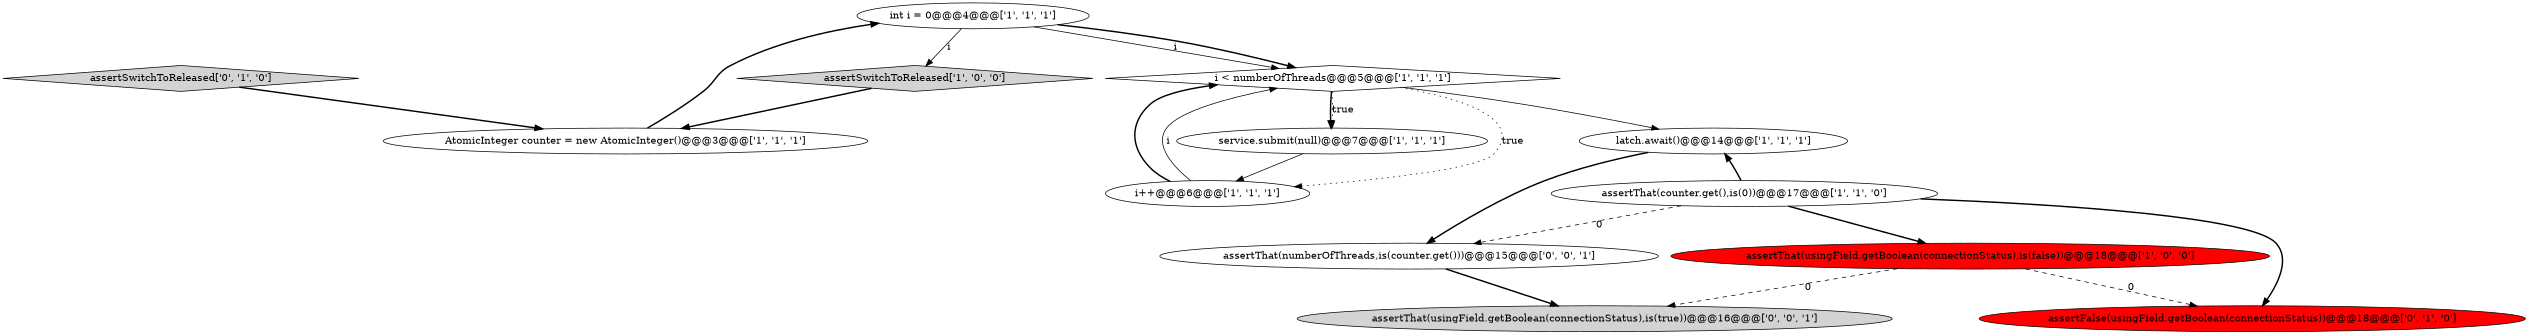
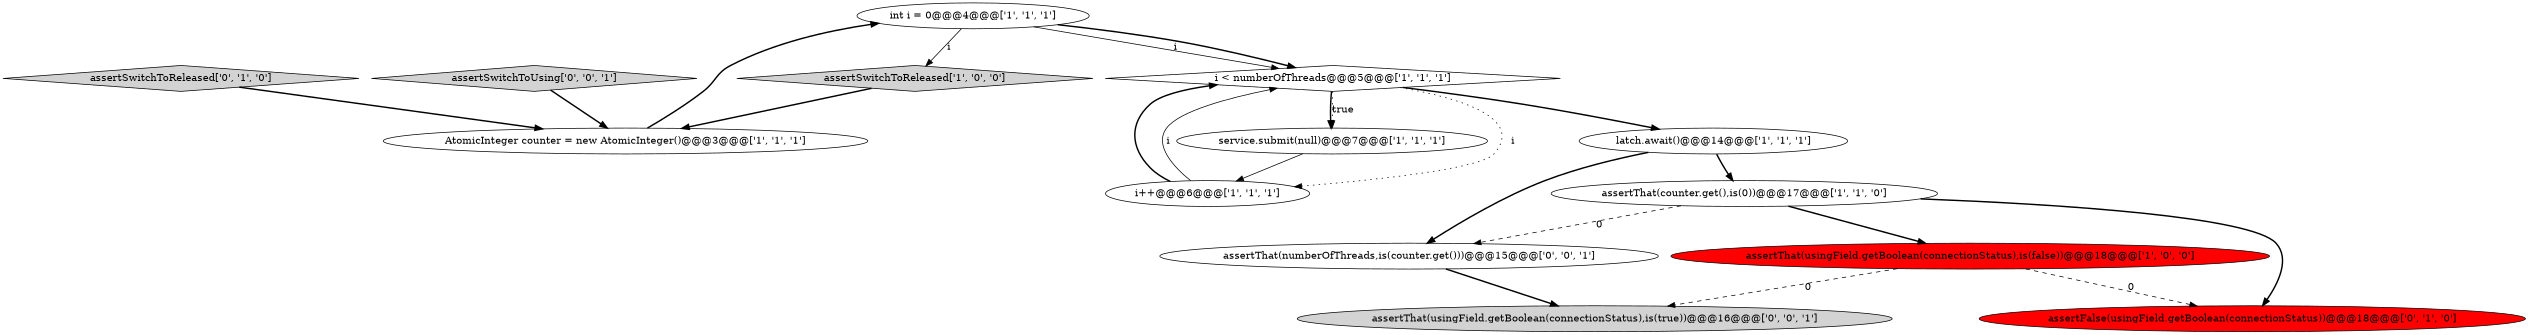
node "assertSwitchToUsing['0', '0', '1']": added
edge "i < numberOfThreads@@@5@@@['1', '1', '1']" -> "latch.await()@@@14@@@['1', '1', '1']": style solid -> bold
edge "i < numberOfThreads@@@5@@@['1', '1', '1']" -> "i++@@@6@@@['1', '1', '1']": label "true" -> "i"
edge "assertThat(counter.get(),is(0))@@@17@@@['1', '1', '0']" -> "latch.await()@@@14@@@['1', '1', '1']": reversed
